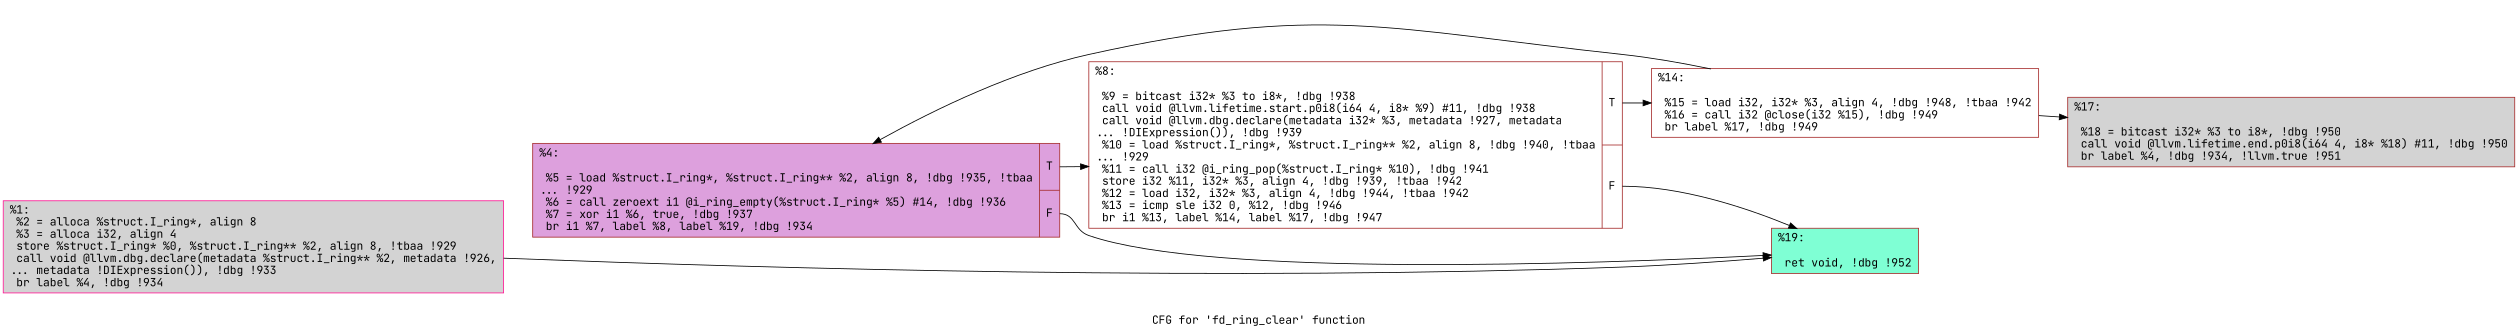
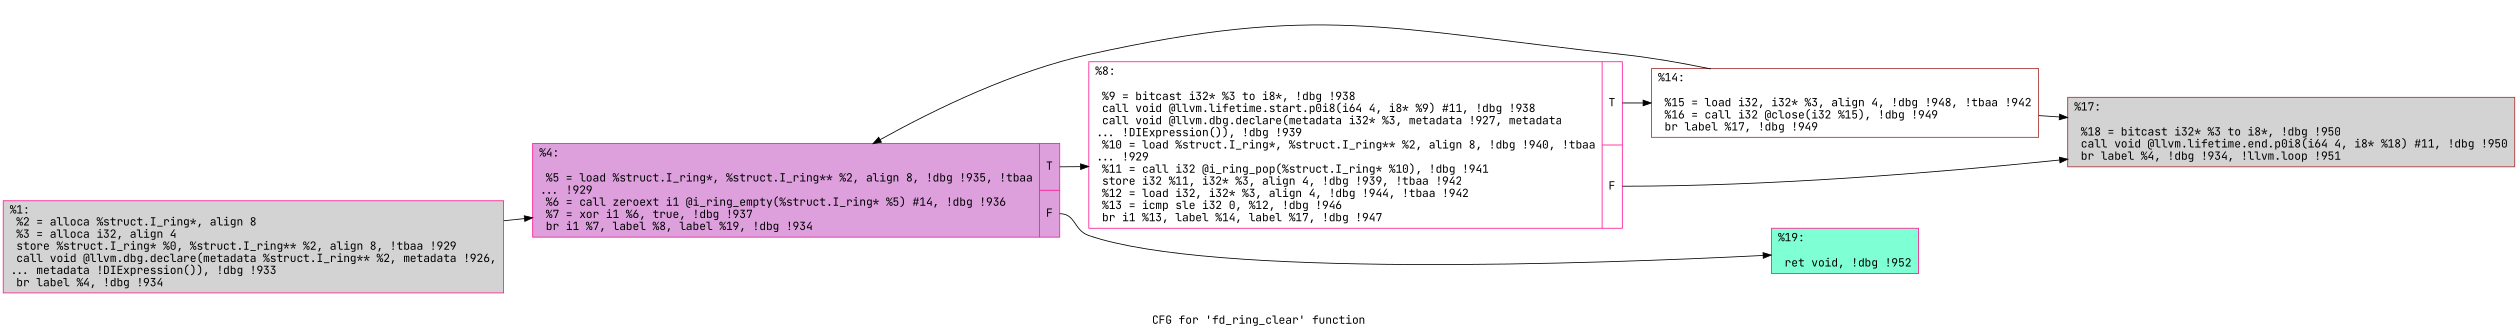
node "%8:": color brown -> deeppink
node "%17:": text "br label %4, !dbg !934, !llvm.true !951" -> "br label %4, !dbg !934, !llvm.loop !951"
node "%4:": color brown -> deeppink
edge "%8:" -> "%19:": now "%8:" -> "%17:"
node "%19:": color brown -> deeppink
edge "%1:" -> "%19:": now "%1:" -> "%4:"
